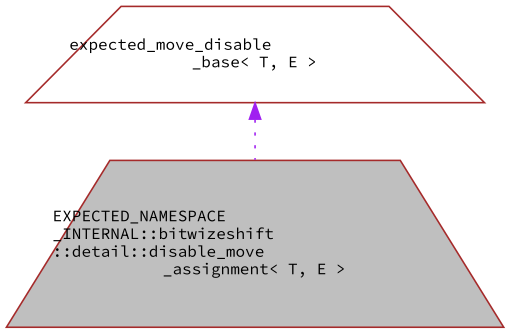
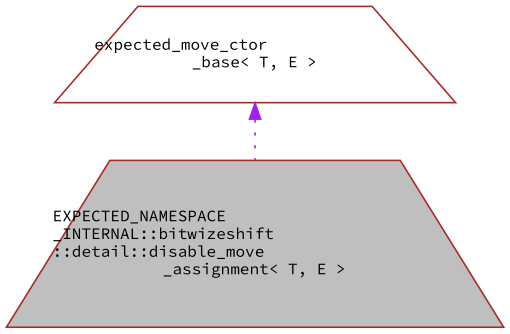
node "expected_move_disable _base< T, E >": label "expected_move_disable _base< T, E >" -> "expected_move_ctor _base< T, E >"
